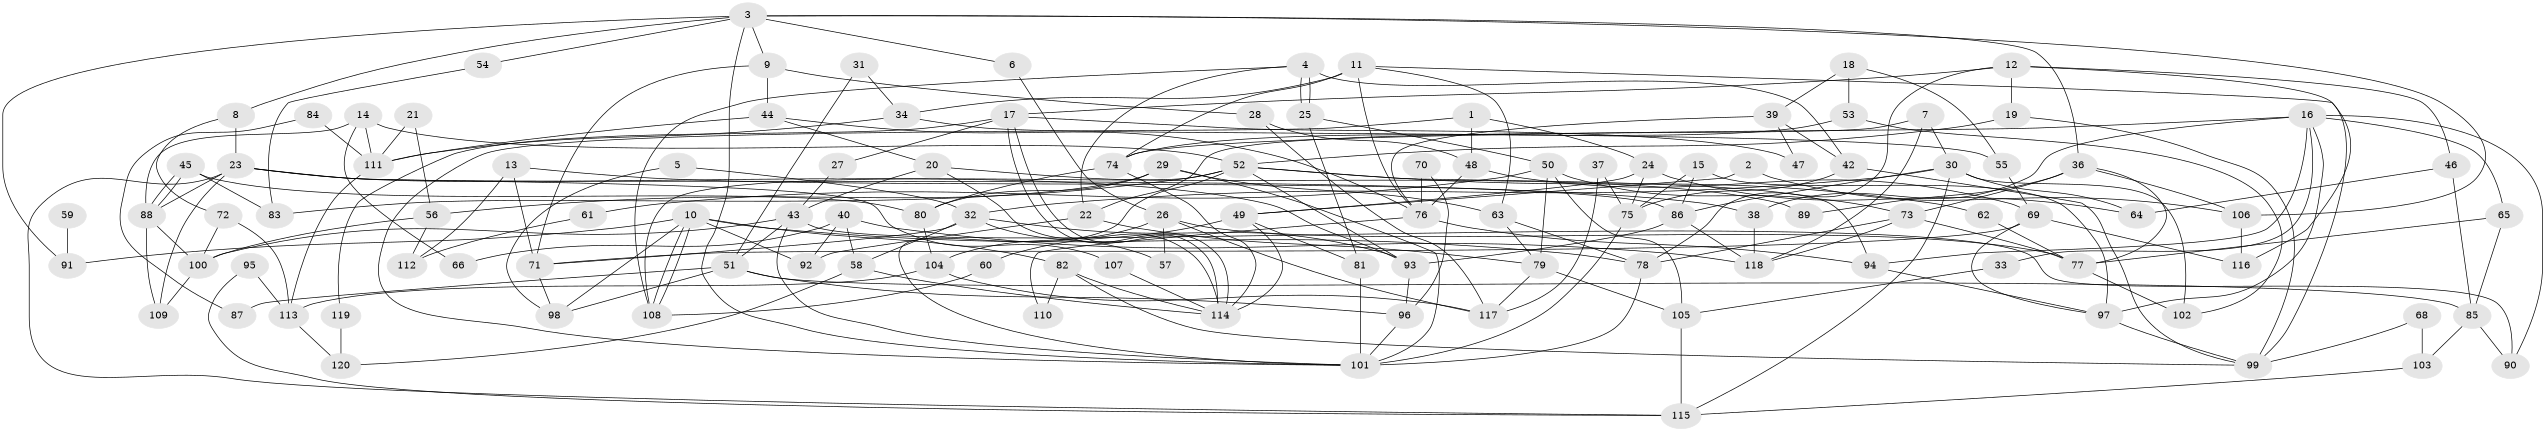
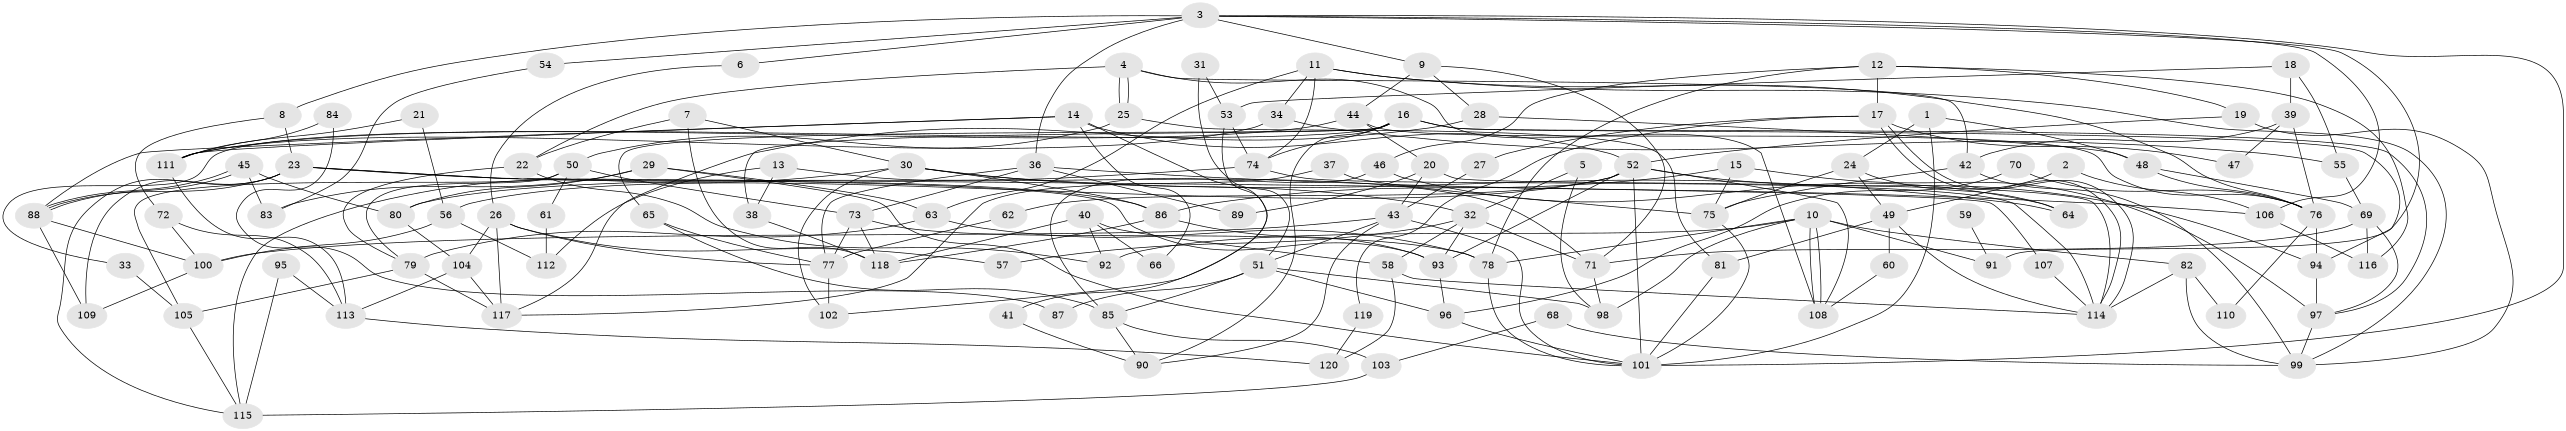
edge "31" -- "34": now "31" -- "53"
node "41": added
